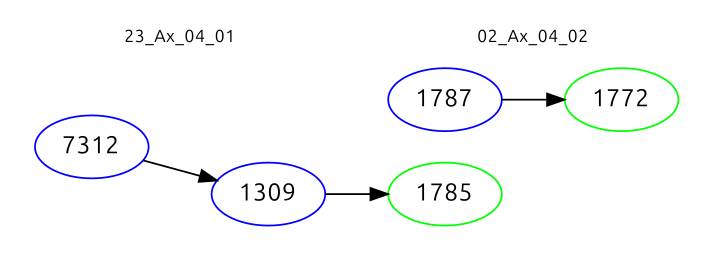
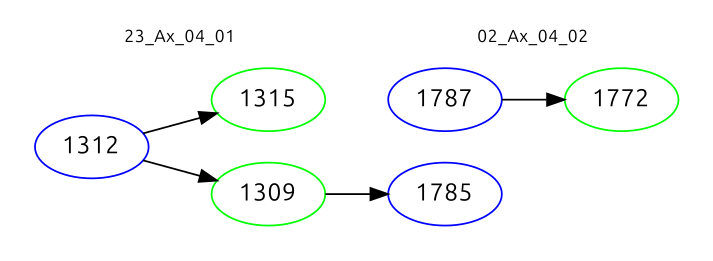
node "1315": added
node "7312": label "7312" -> "1312"
node "1309": color blue -> green
node "1785": color green -> blue
